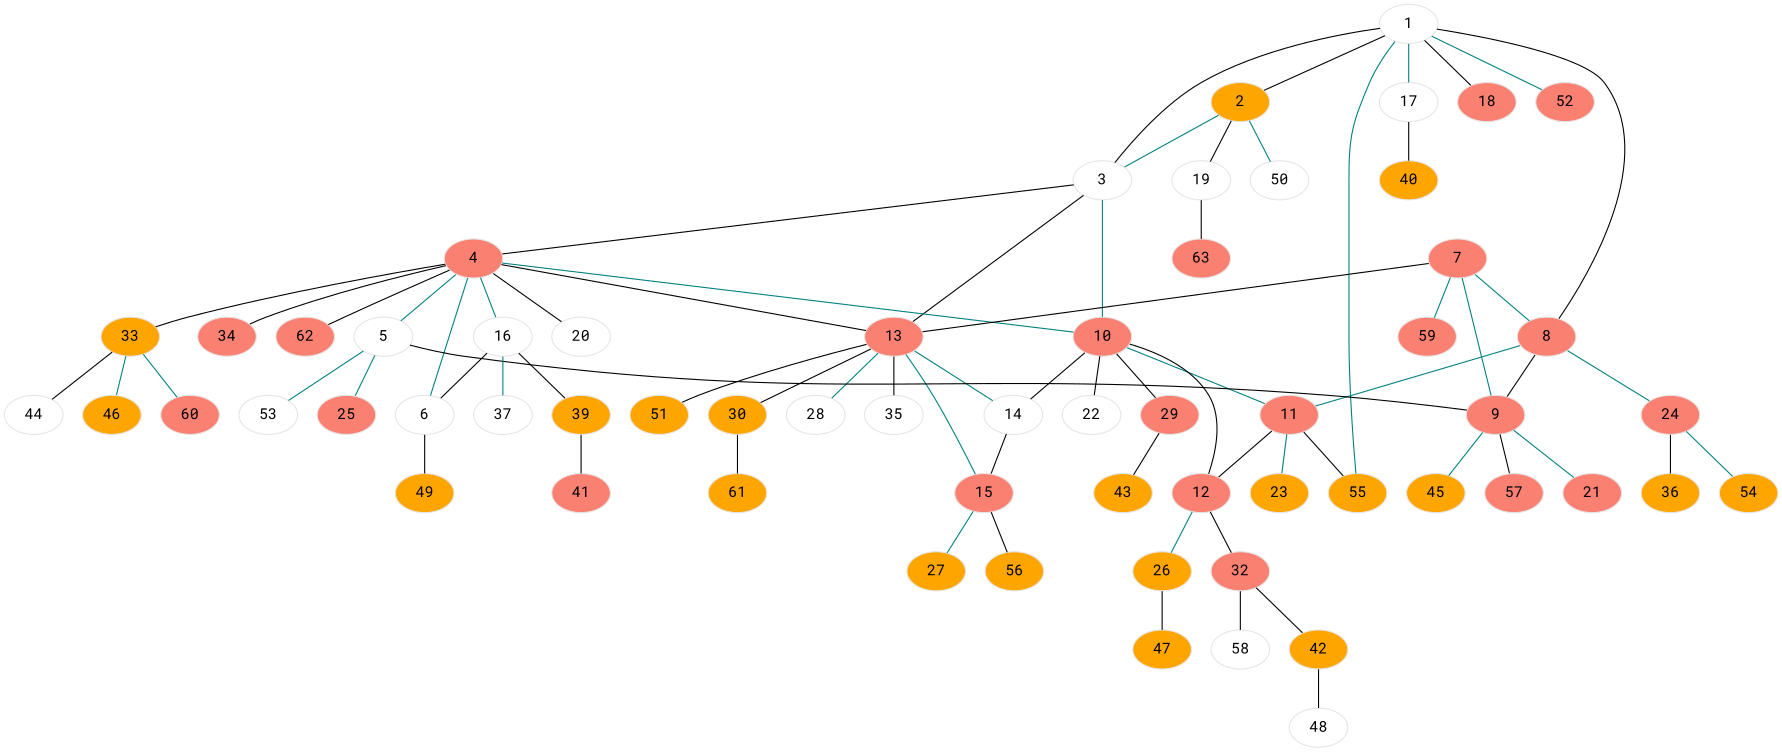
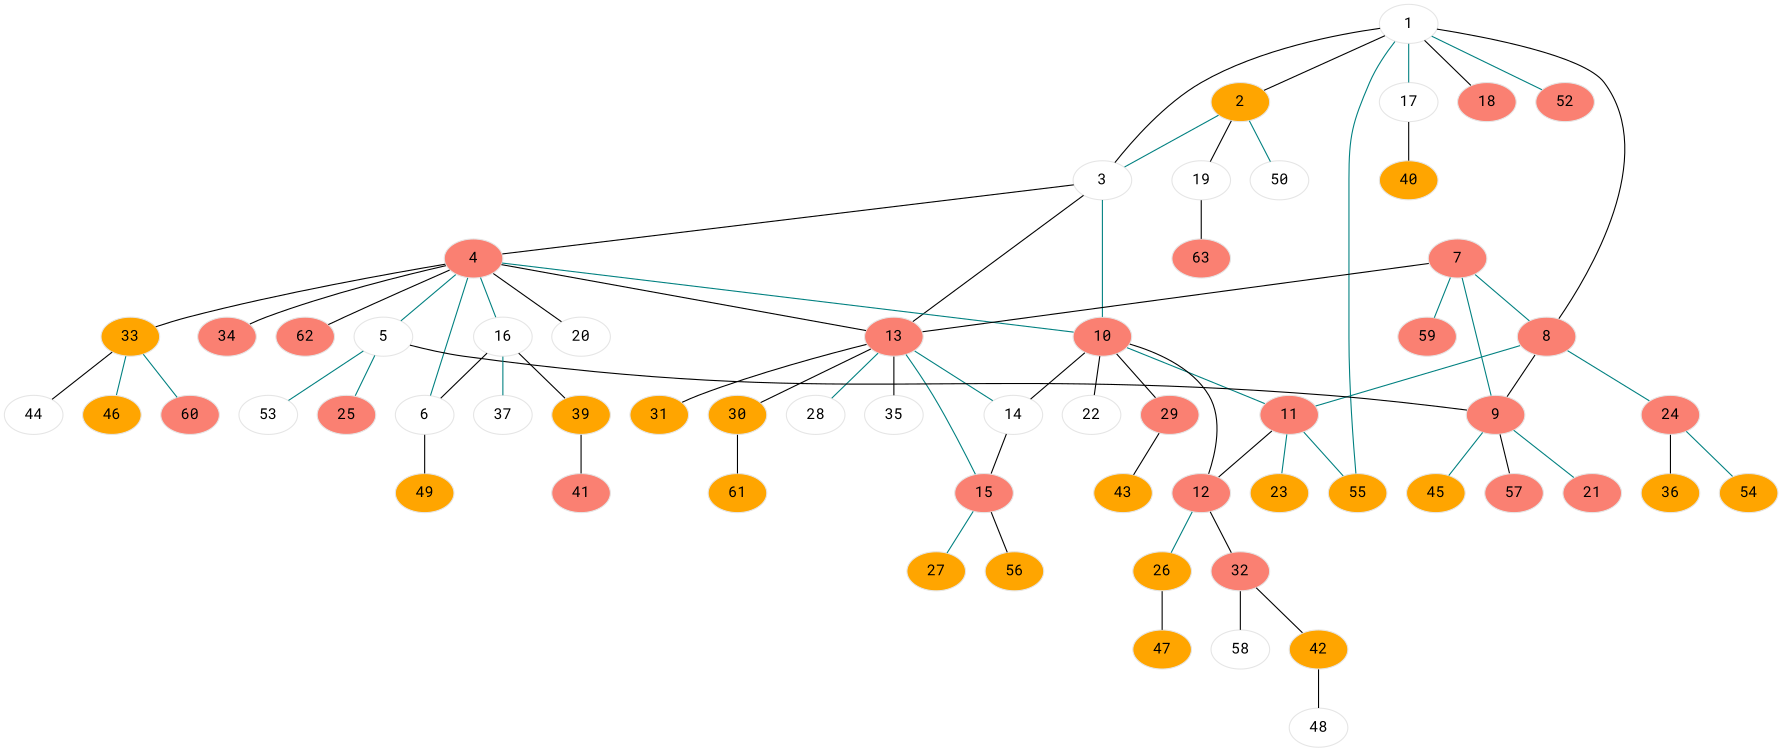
node "51": label "51" -> "31"
edge "11" -- "55": color black -> teal
